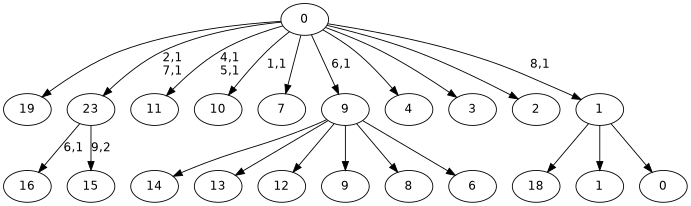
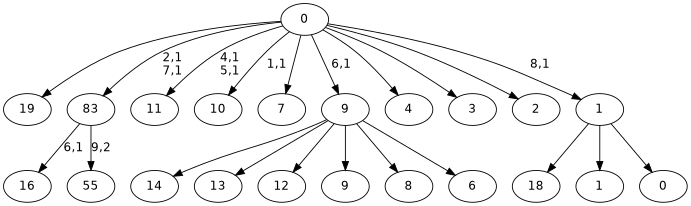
node "23": label "23" -> "83"
node "15": label "15" -> "55"
